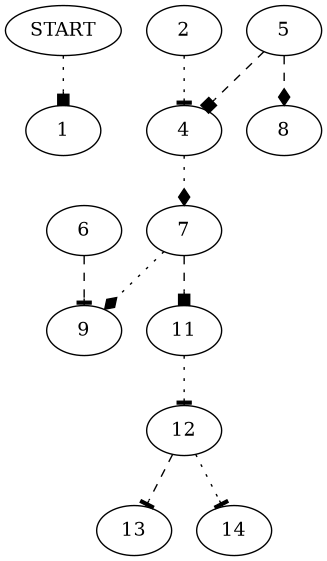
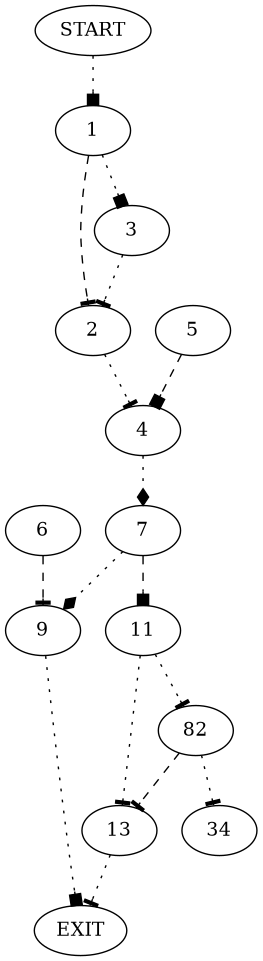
node "8": removed
edge "1" -> "2": added
node "3": added
node "12": label "12" -> "82"
node "14": label "14" -> "34"
edge "11" -> "13": added
node "EXIT": added
